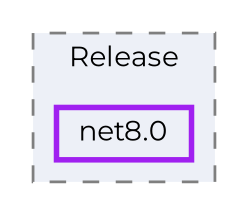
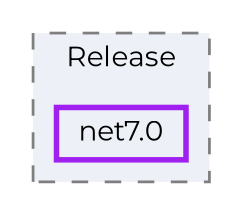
node "net8.0": label "net8.0" -> "net7.0"
